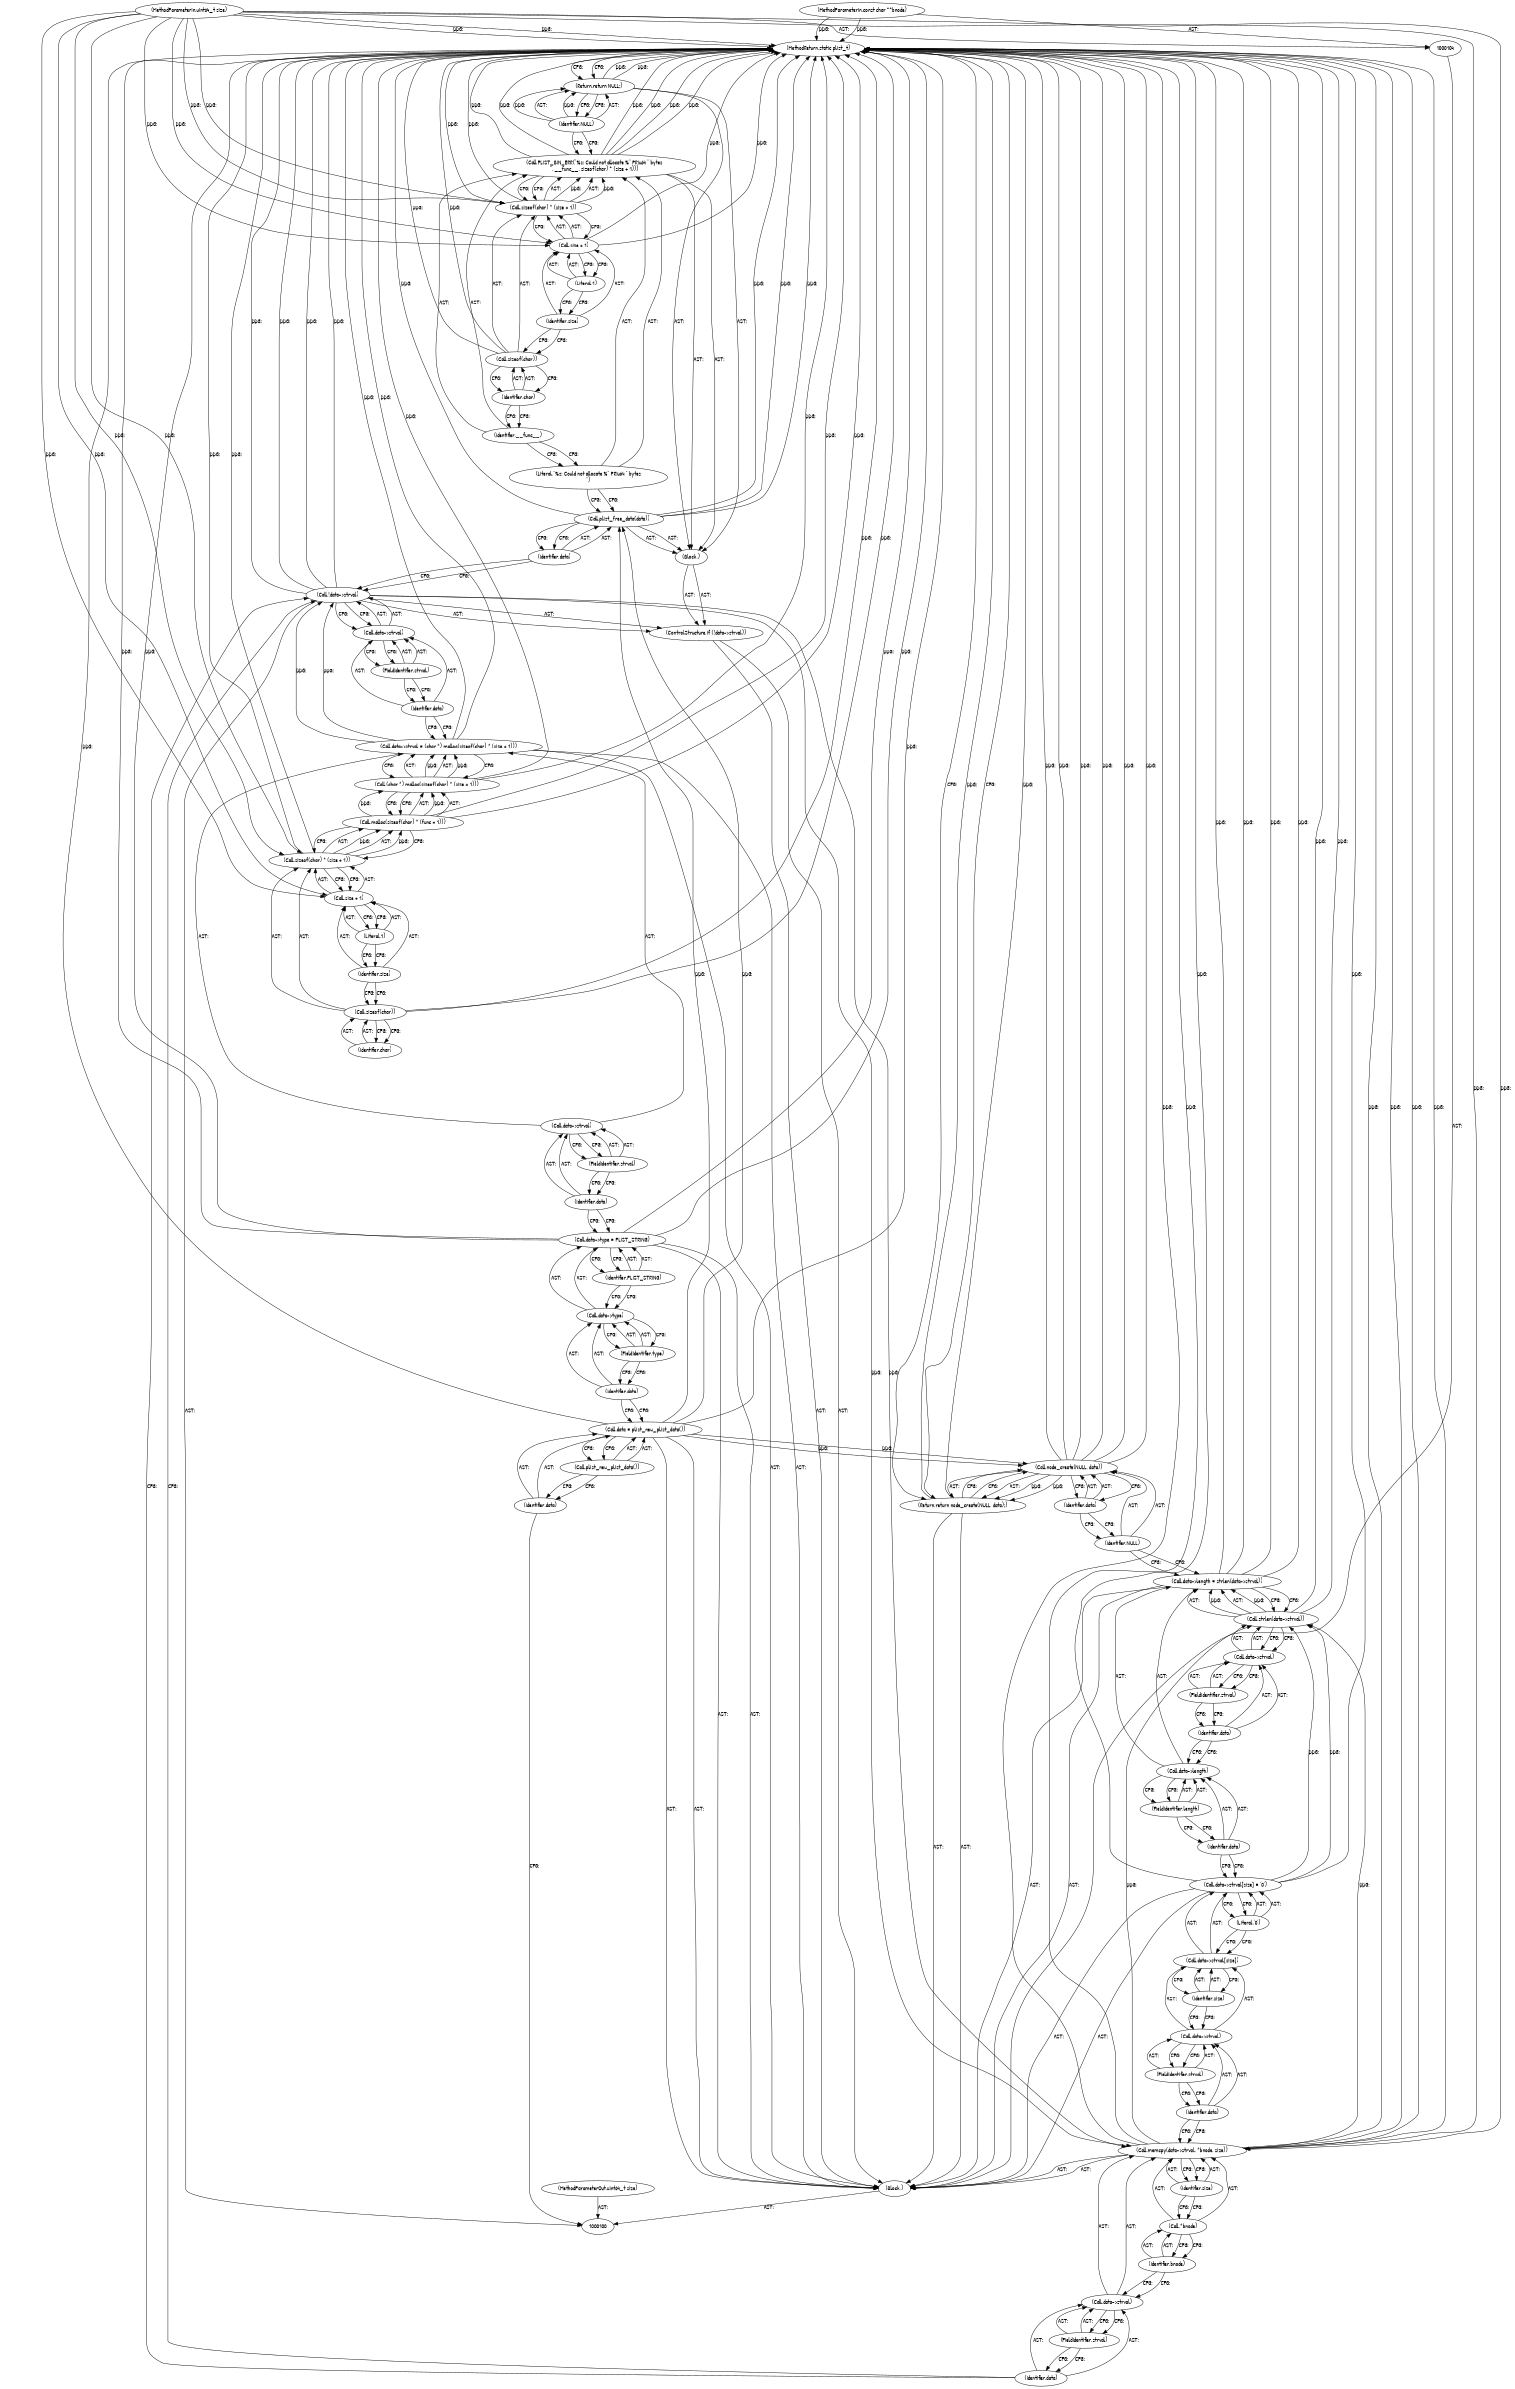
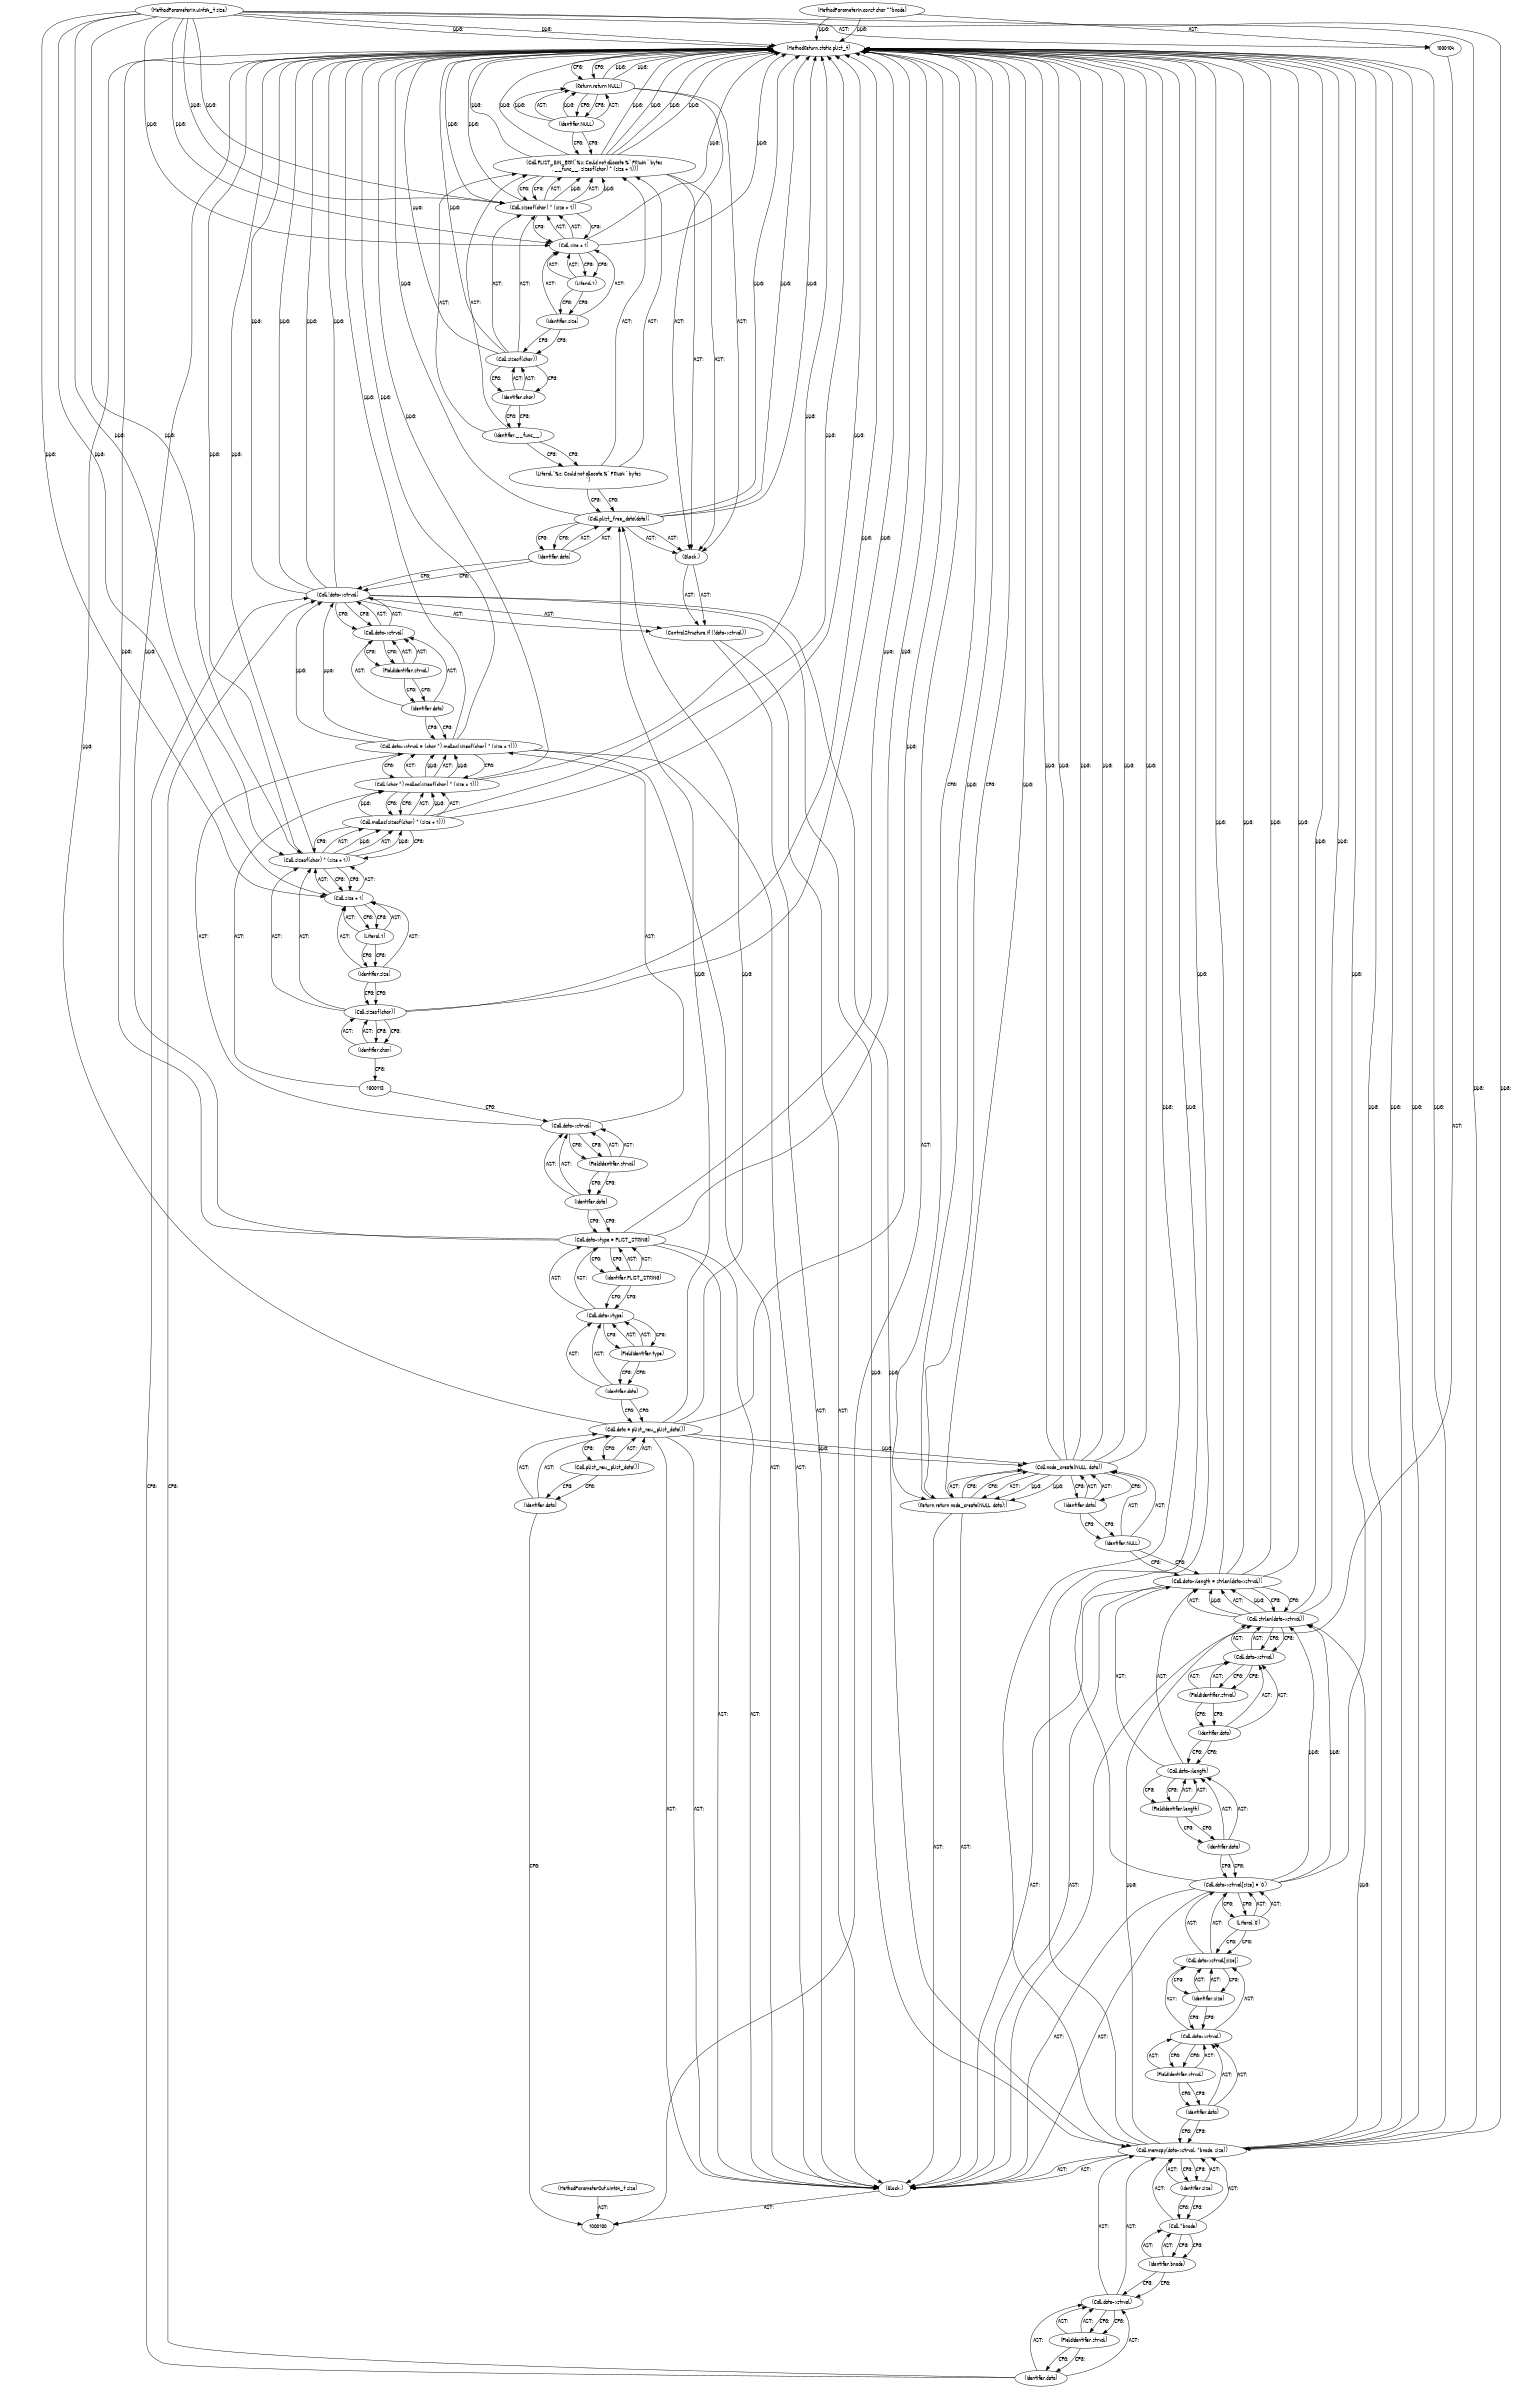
node "(Call,malloc(sizeof(char) * (func + 1)))": label "(Call,malloc(sizeof(char) * (func + 1)))" -> "(Call,malloc(sizeof(char) * (size + 1)))"
node "1000118": added
edge "(Call,!data->strval)" -> "1000100": now "(MethodReturn,static plist_t)" -> "1000100"
